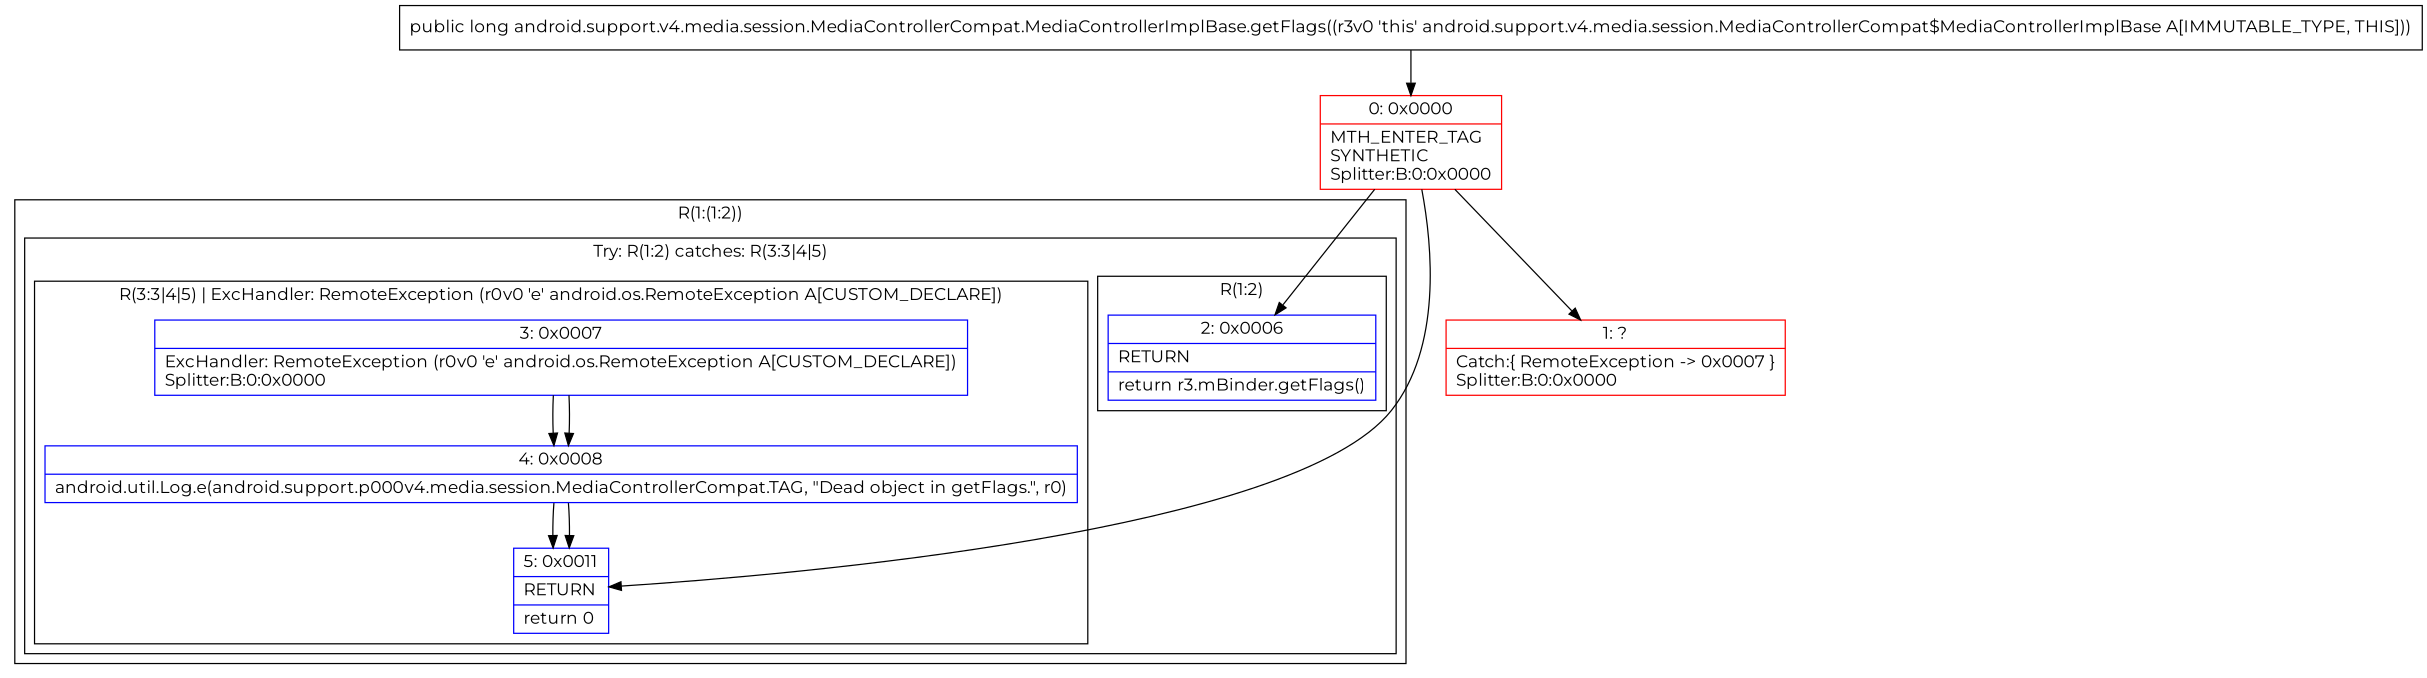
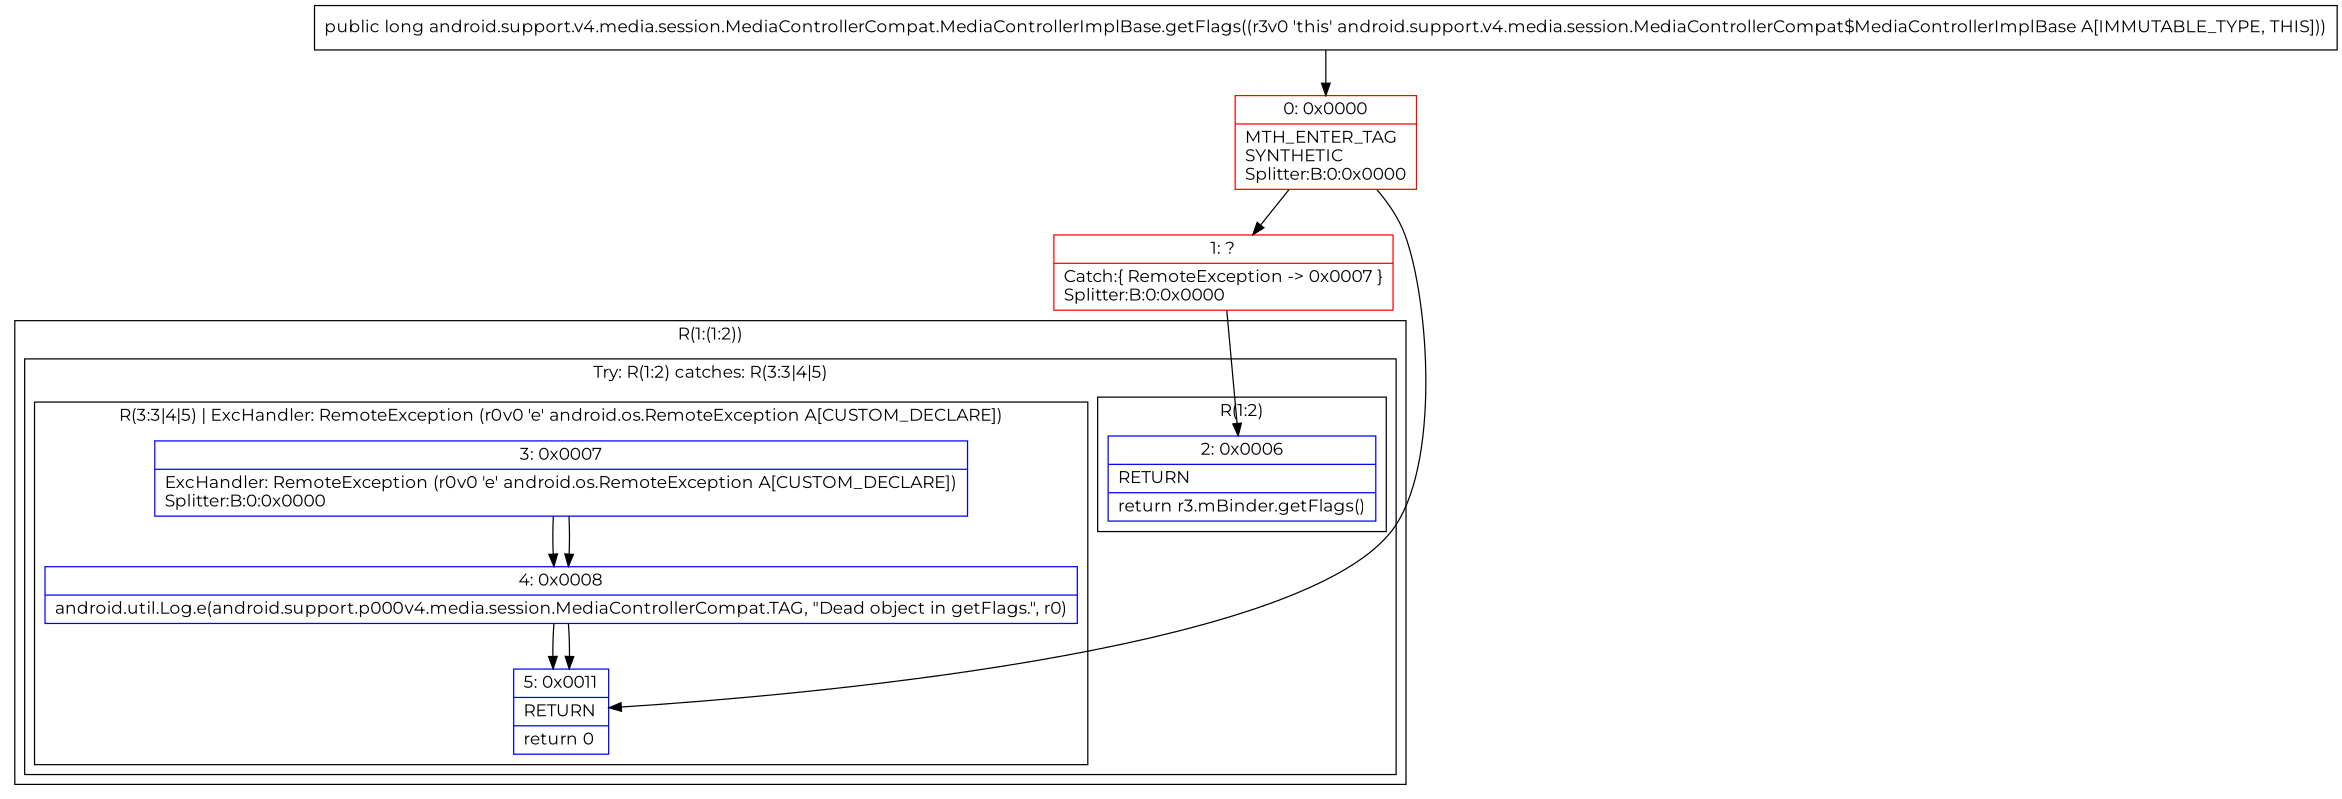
edge "0: 0x0000" -> "2: 0x0006": now "1: ?" -> "2: 0x0006"
